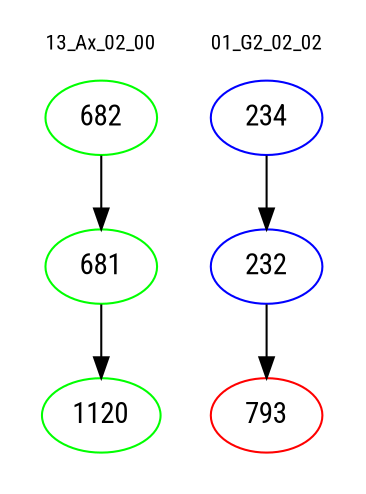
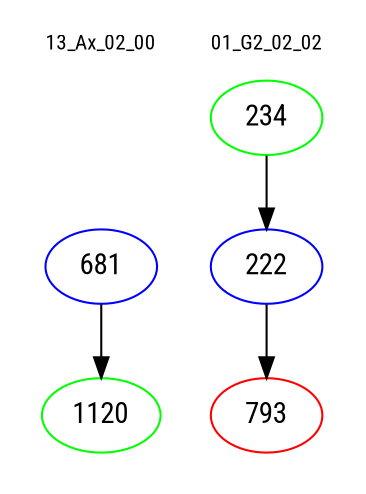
node "682": removed
node "234": color blue -> green
node "681": color green -> blue
node "232": label "232" -> "222"
